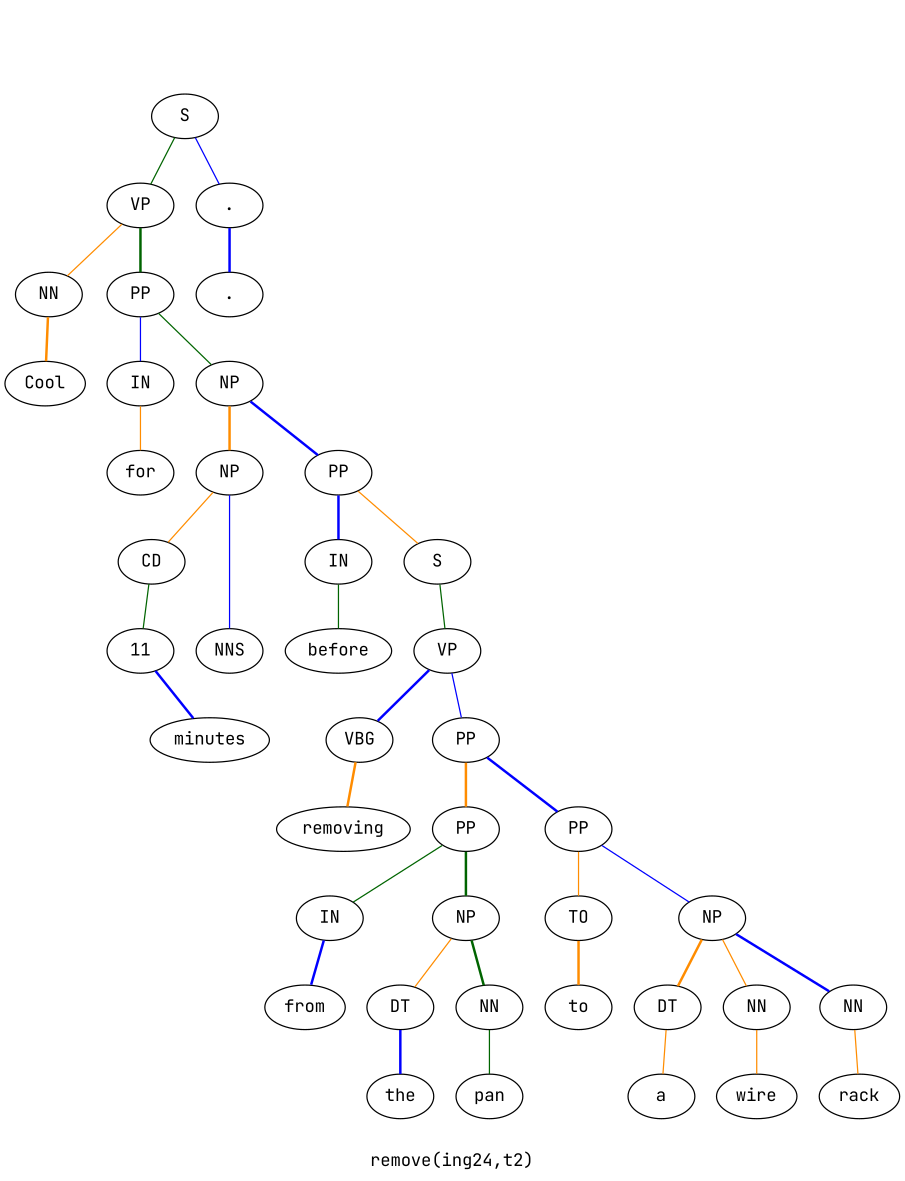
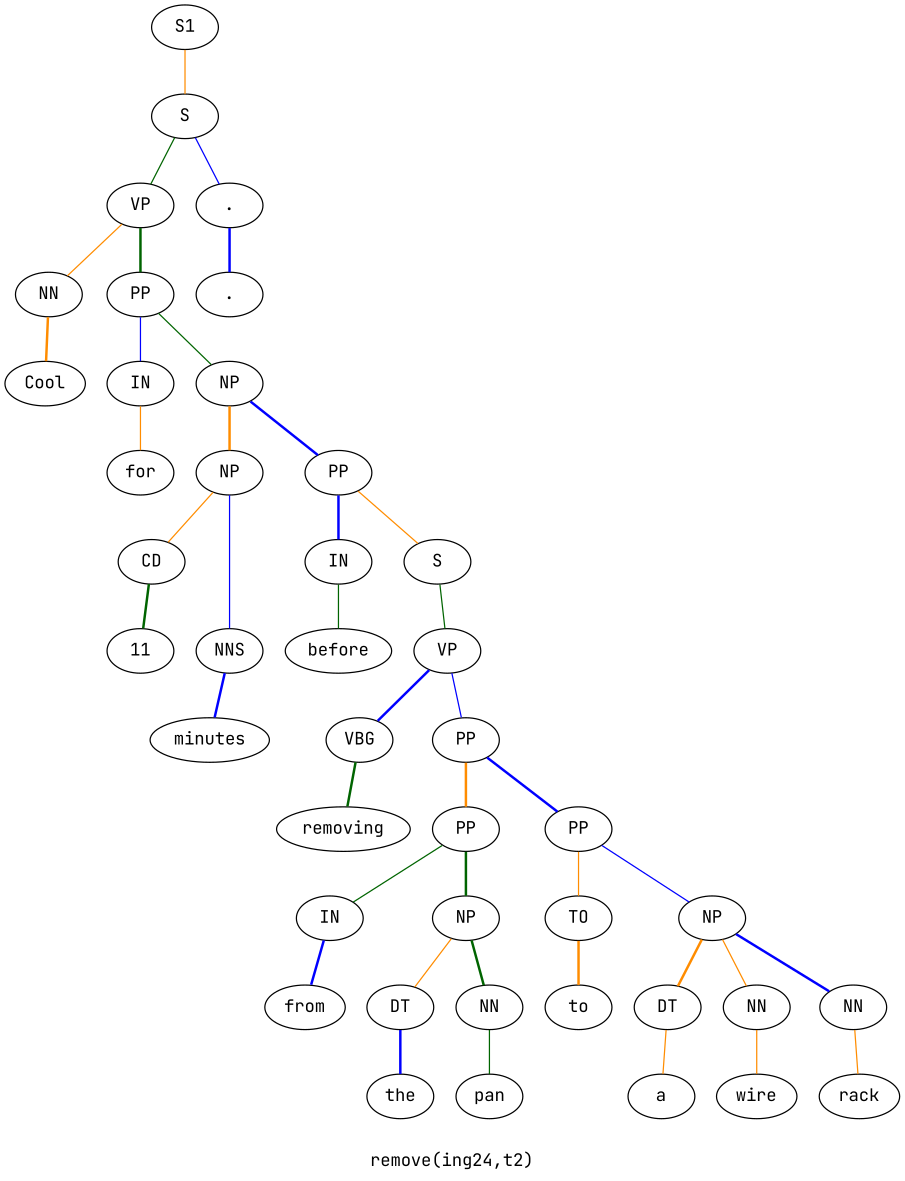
node "S1": added
edge "CD" -- "11": style solid -> bold
edge "11" -- "minutes": now "NNS" -- "minutes"
edge "VBG" -- "removing": color darkorange -> darkgreen
